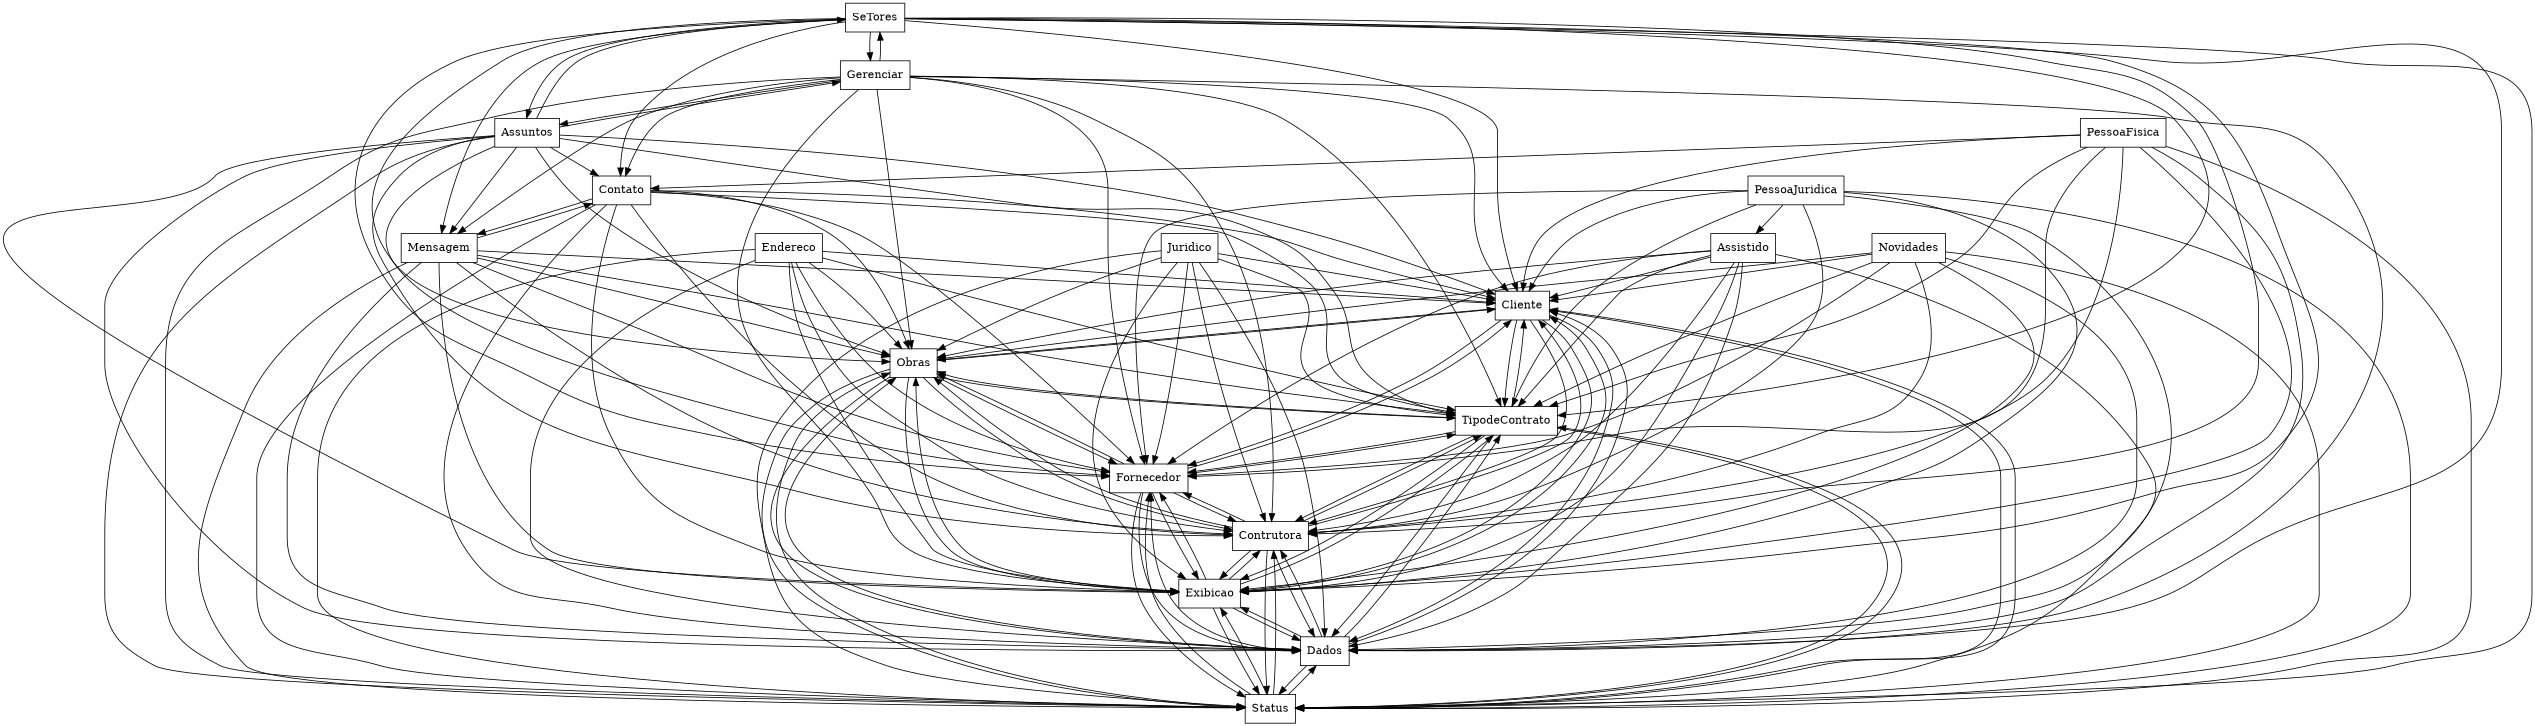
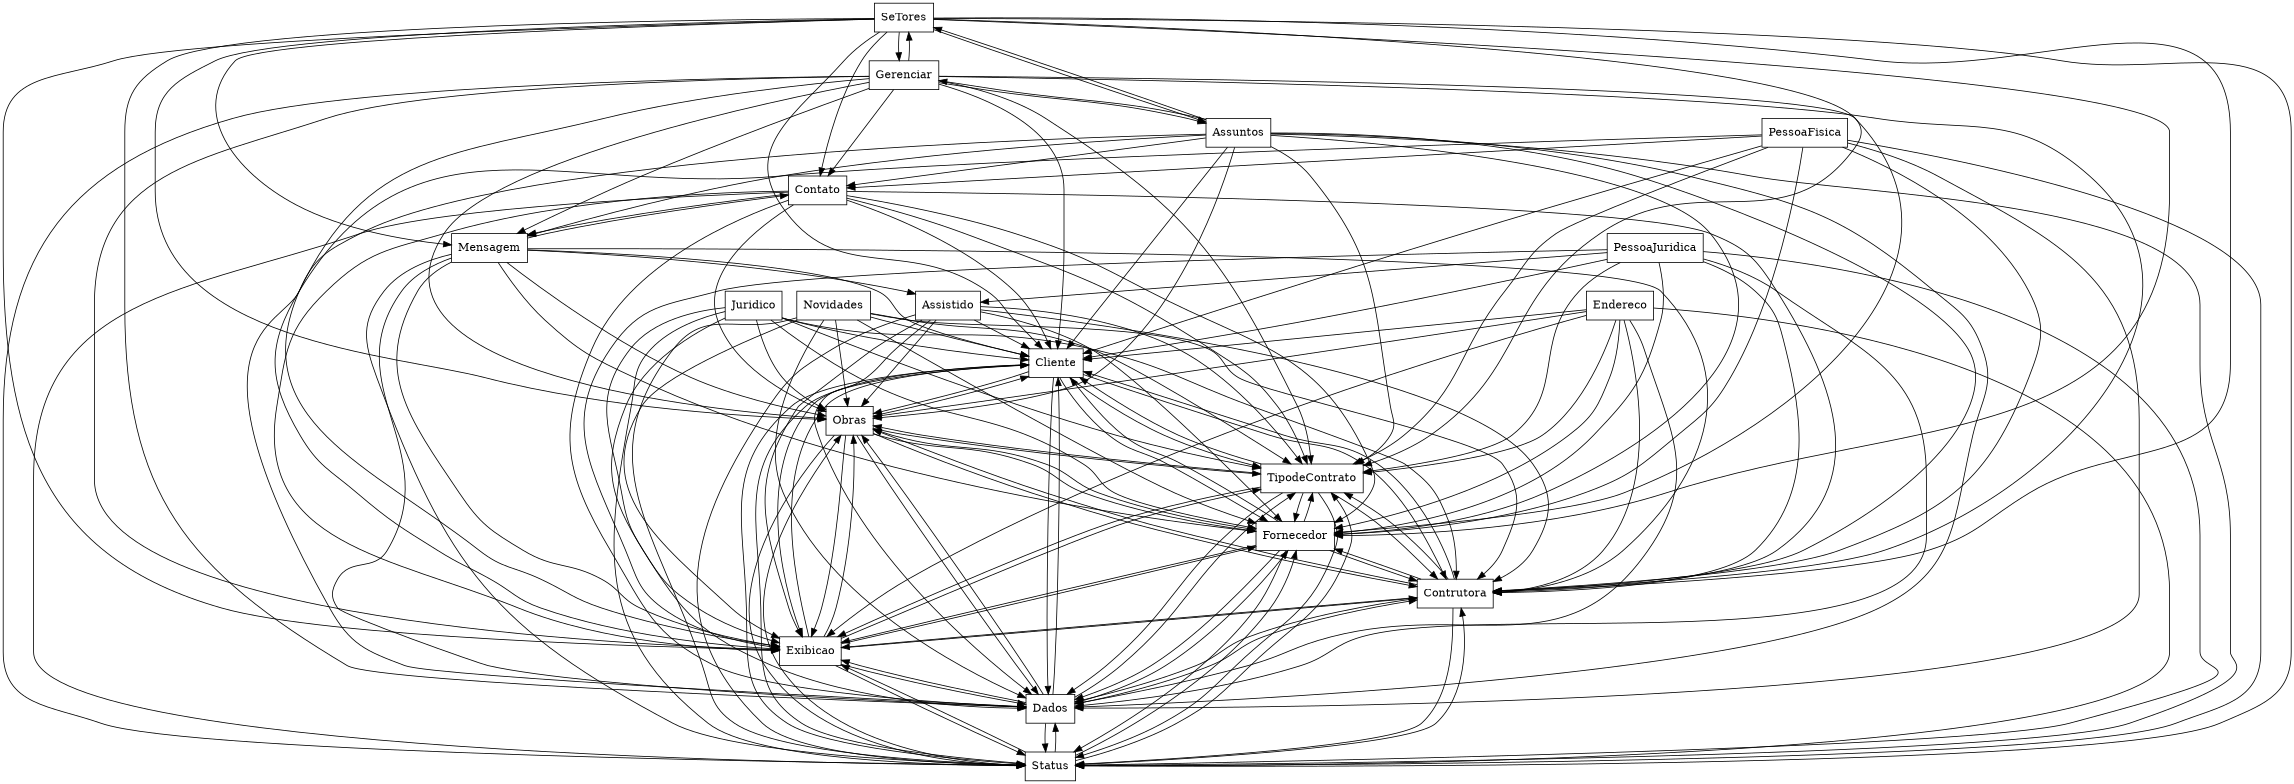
edge "Mensagem" -> "TipodeContrato": now "Mensagem" -> "Assistido"
